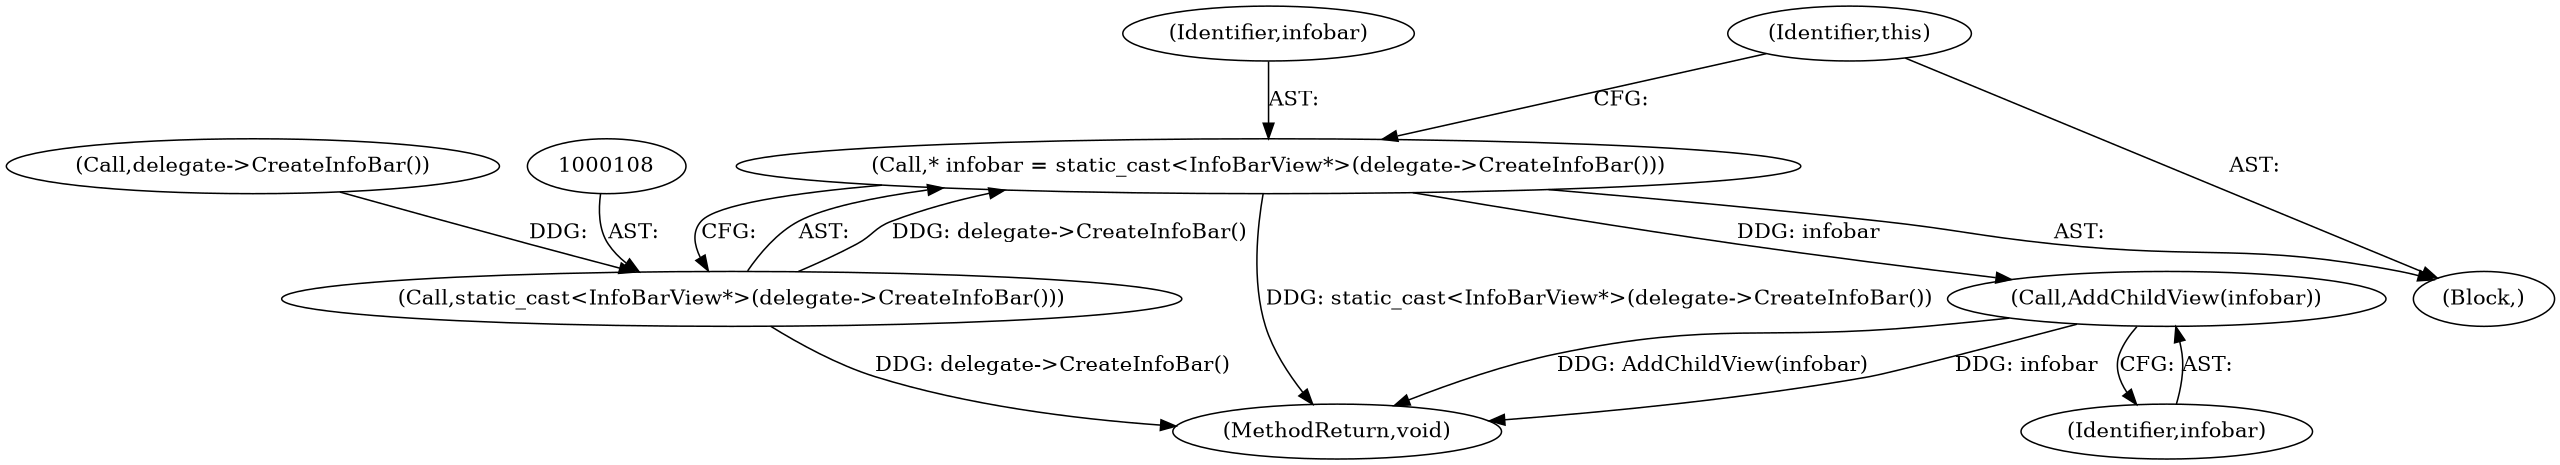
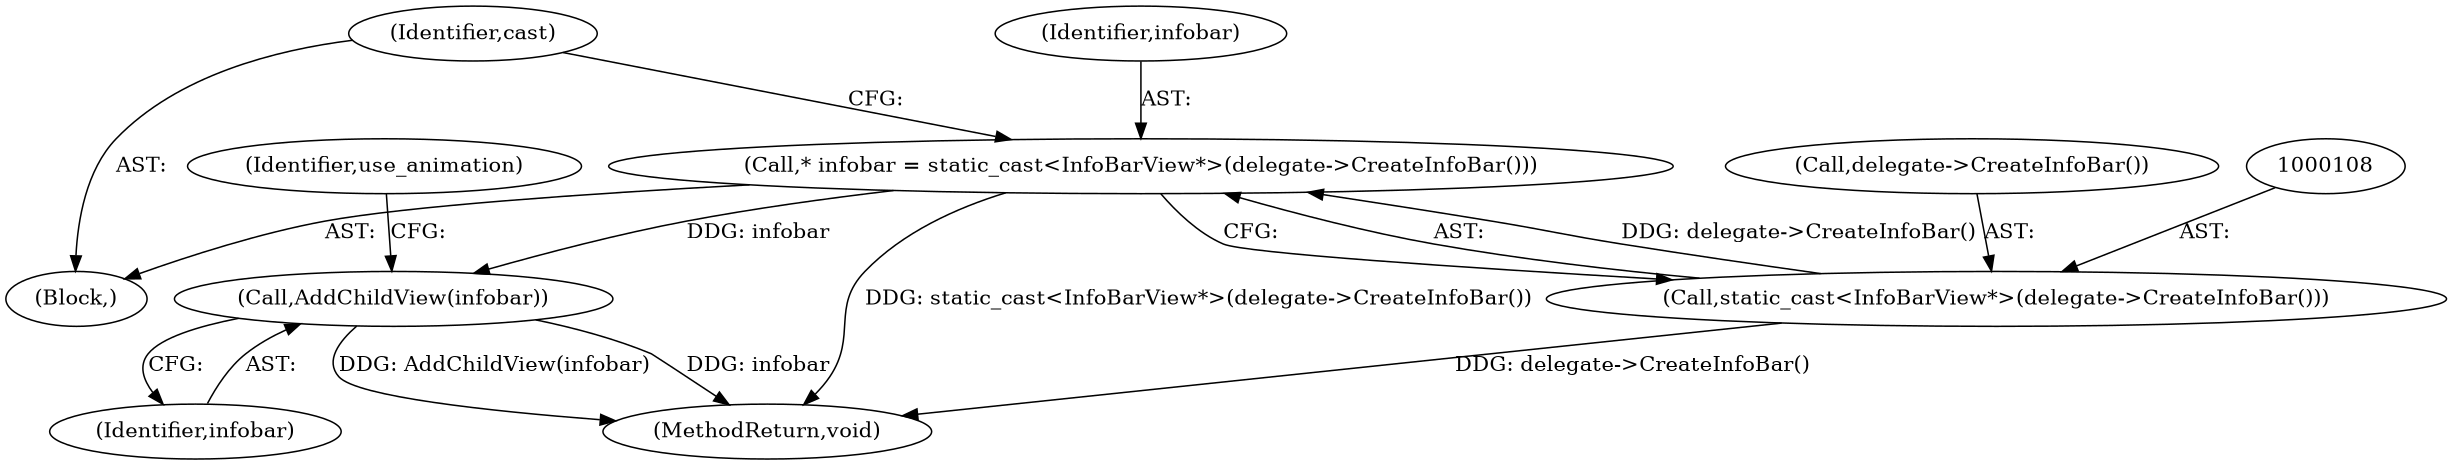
node "(Identifier,this)": label "(Identifier,this)" -> "(Identifier,cast)"
node "(Identifier,use_animation)": added
edge "(Call,delegate->CreateInfoBar())" -> "(Call,static_cast<InfoBarView*>(delegate->CreateInfoBar()))": label "DDG: " -> "AST: "
